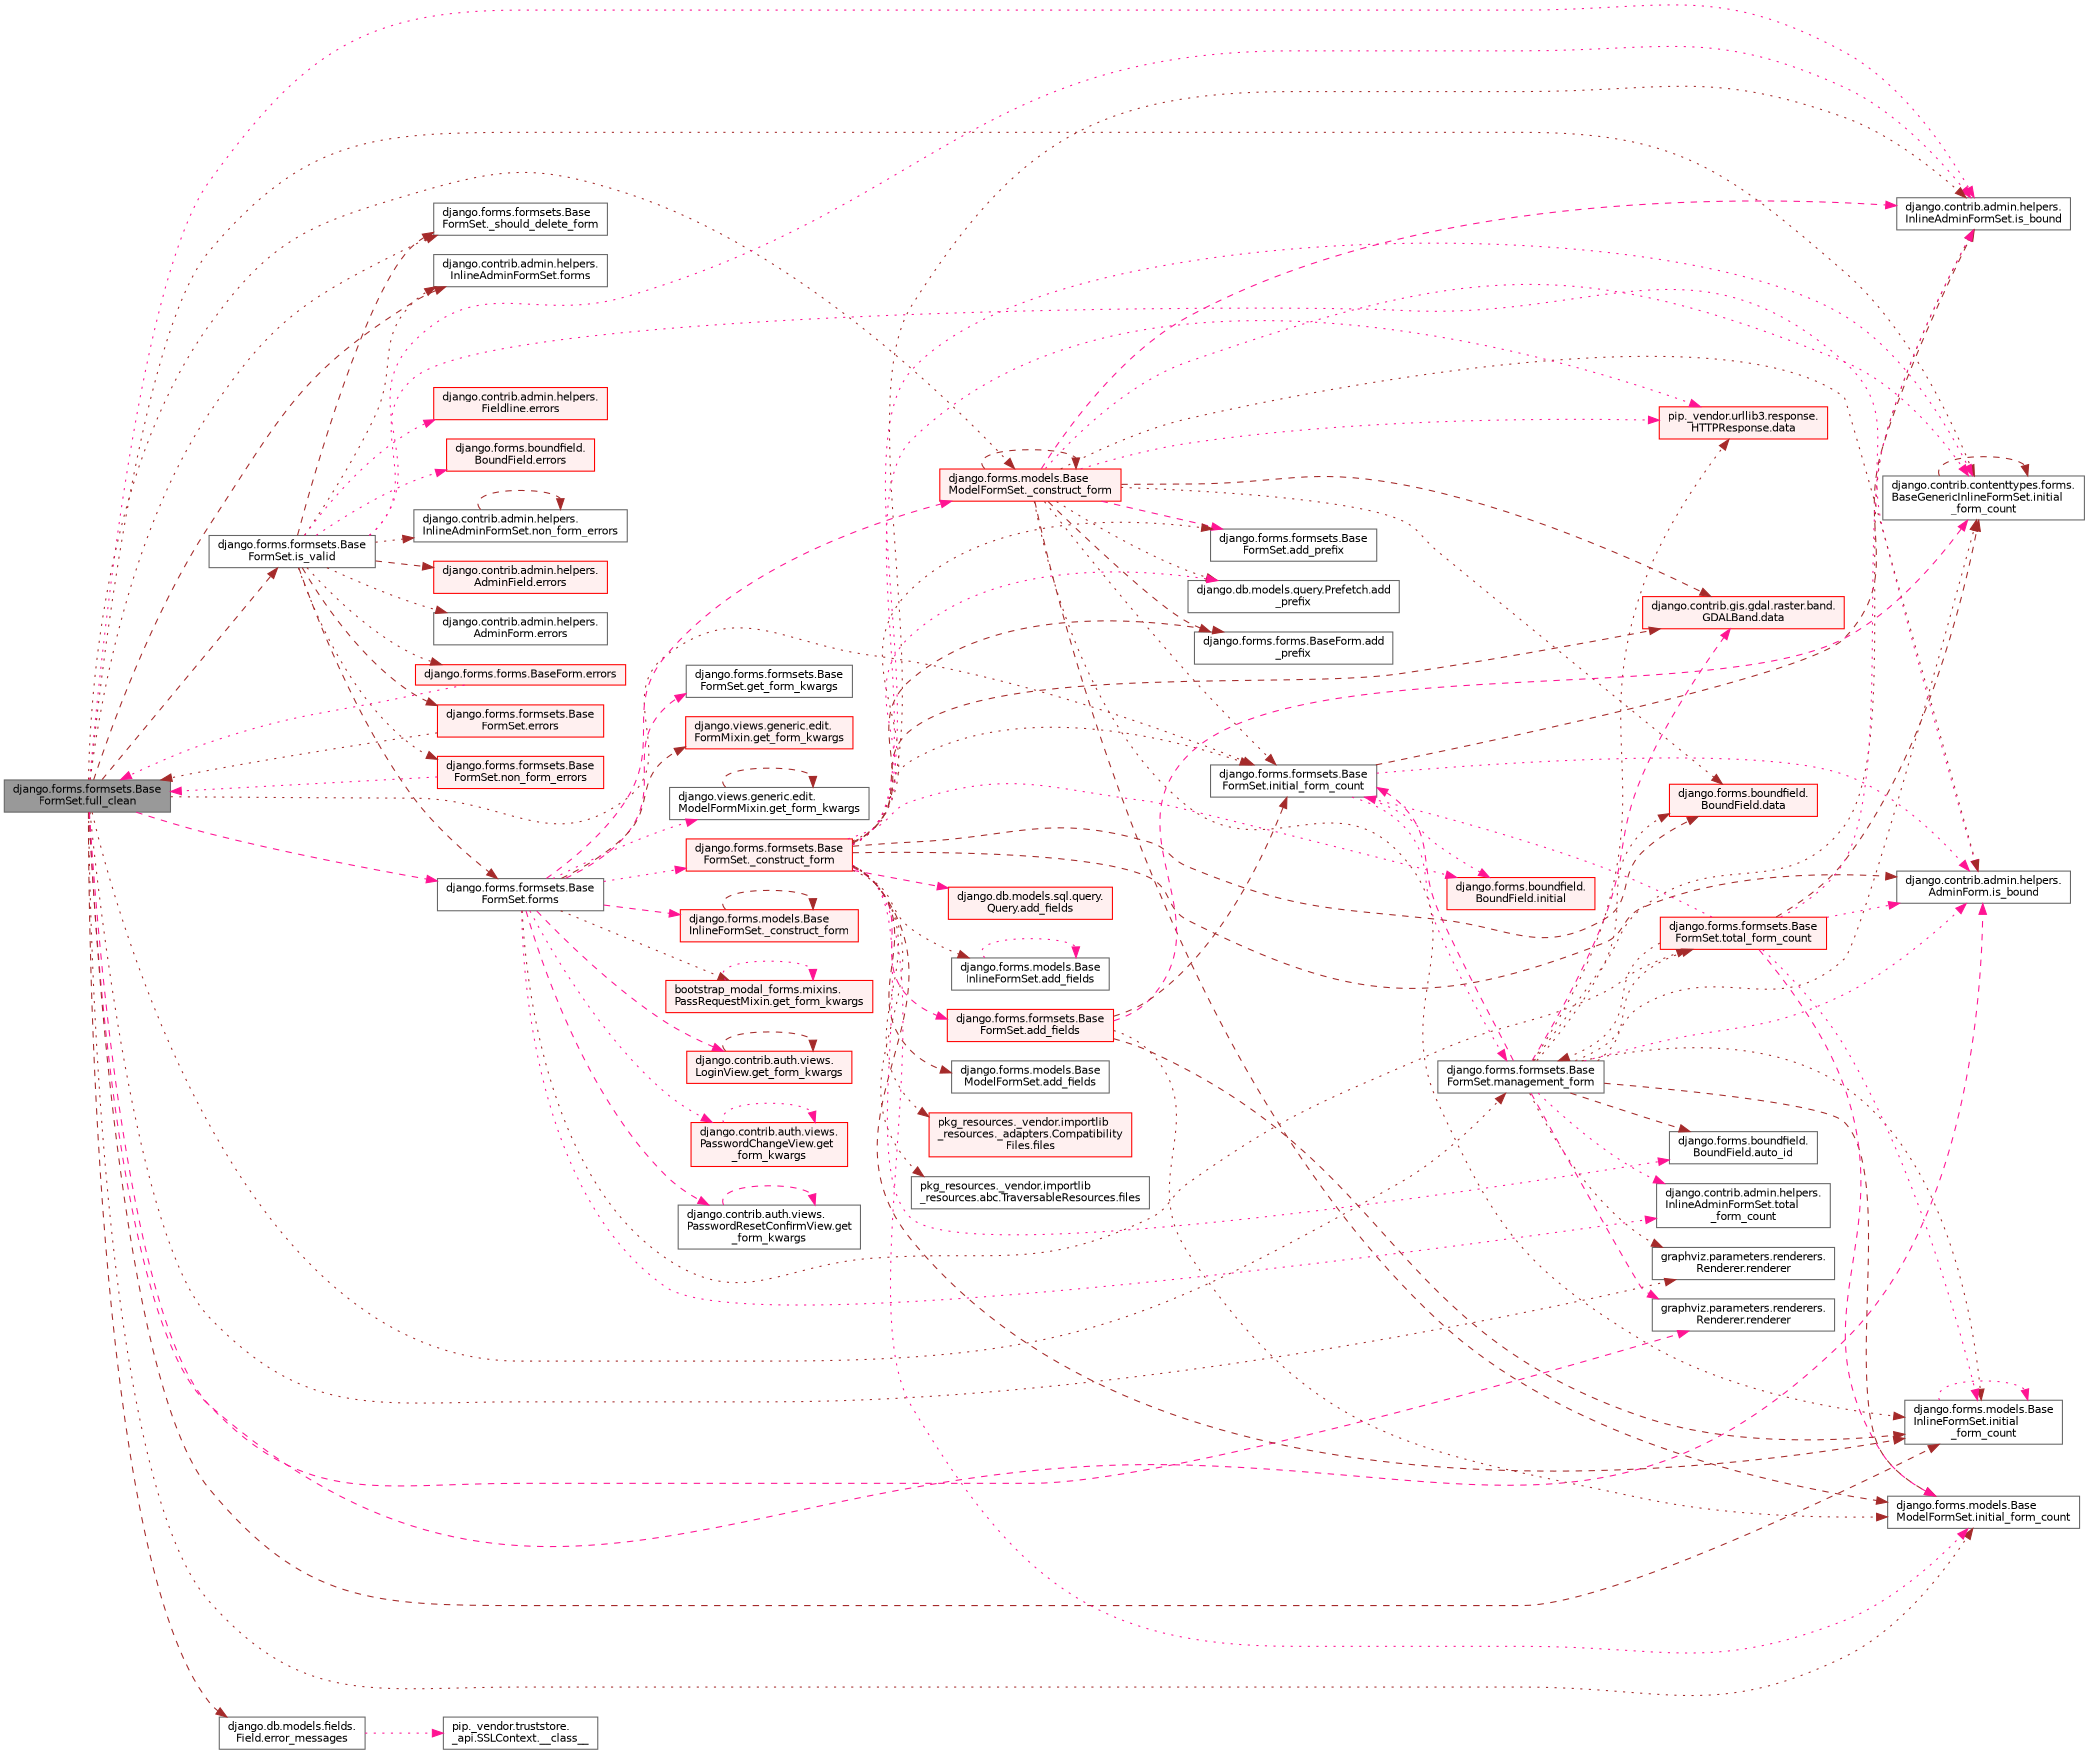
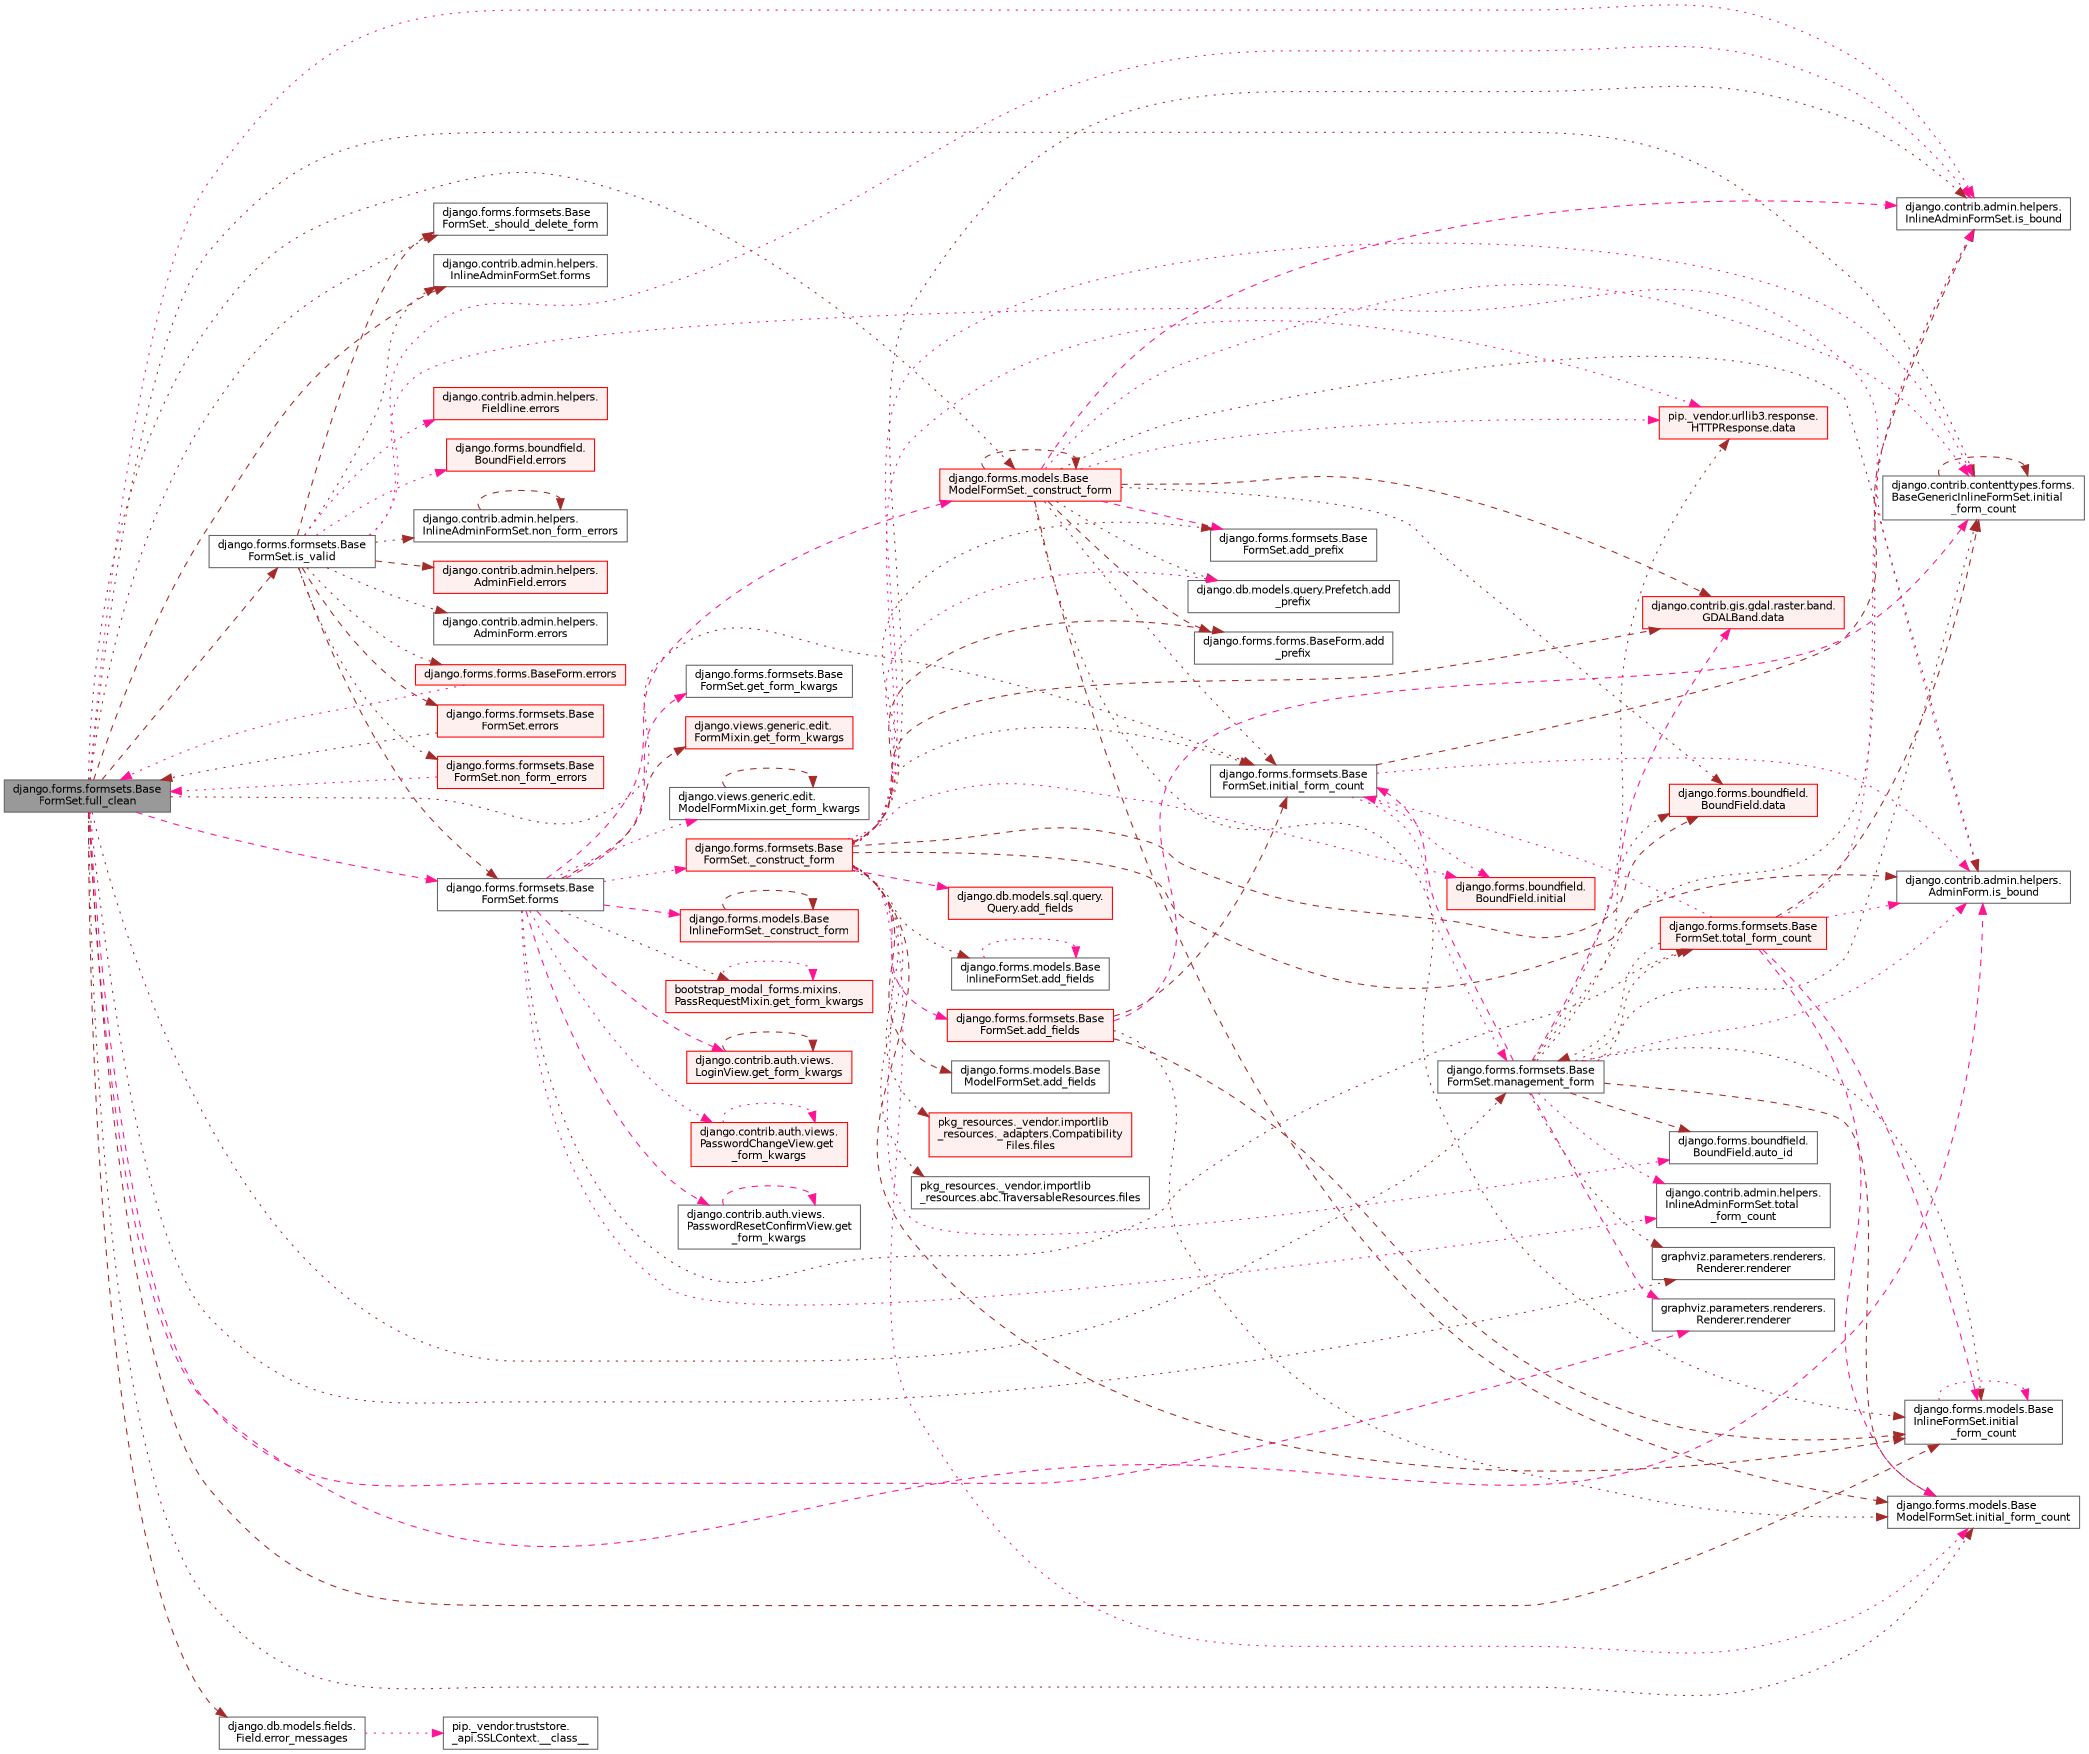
edge "django.forms.formsets.Base FormSet.total_form_count" -> "django.forms.models.Base InlineFormSet.initial _form_count": style dotted -> dashed
